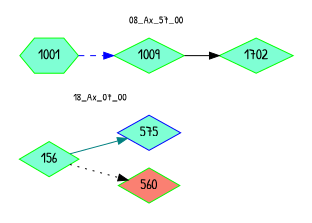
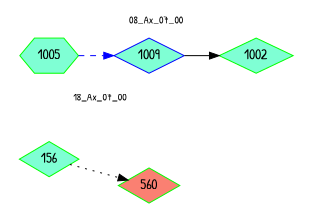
cluster "08_Ax_57_00": label "08_Ax_57_00" -> "08_Ax_07_00"
node "1001": label "1001" -> "1005"
node "1009": color green -> blue
node "1702": label "1702" -> "1002"
node "575": removed
